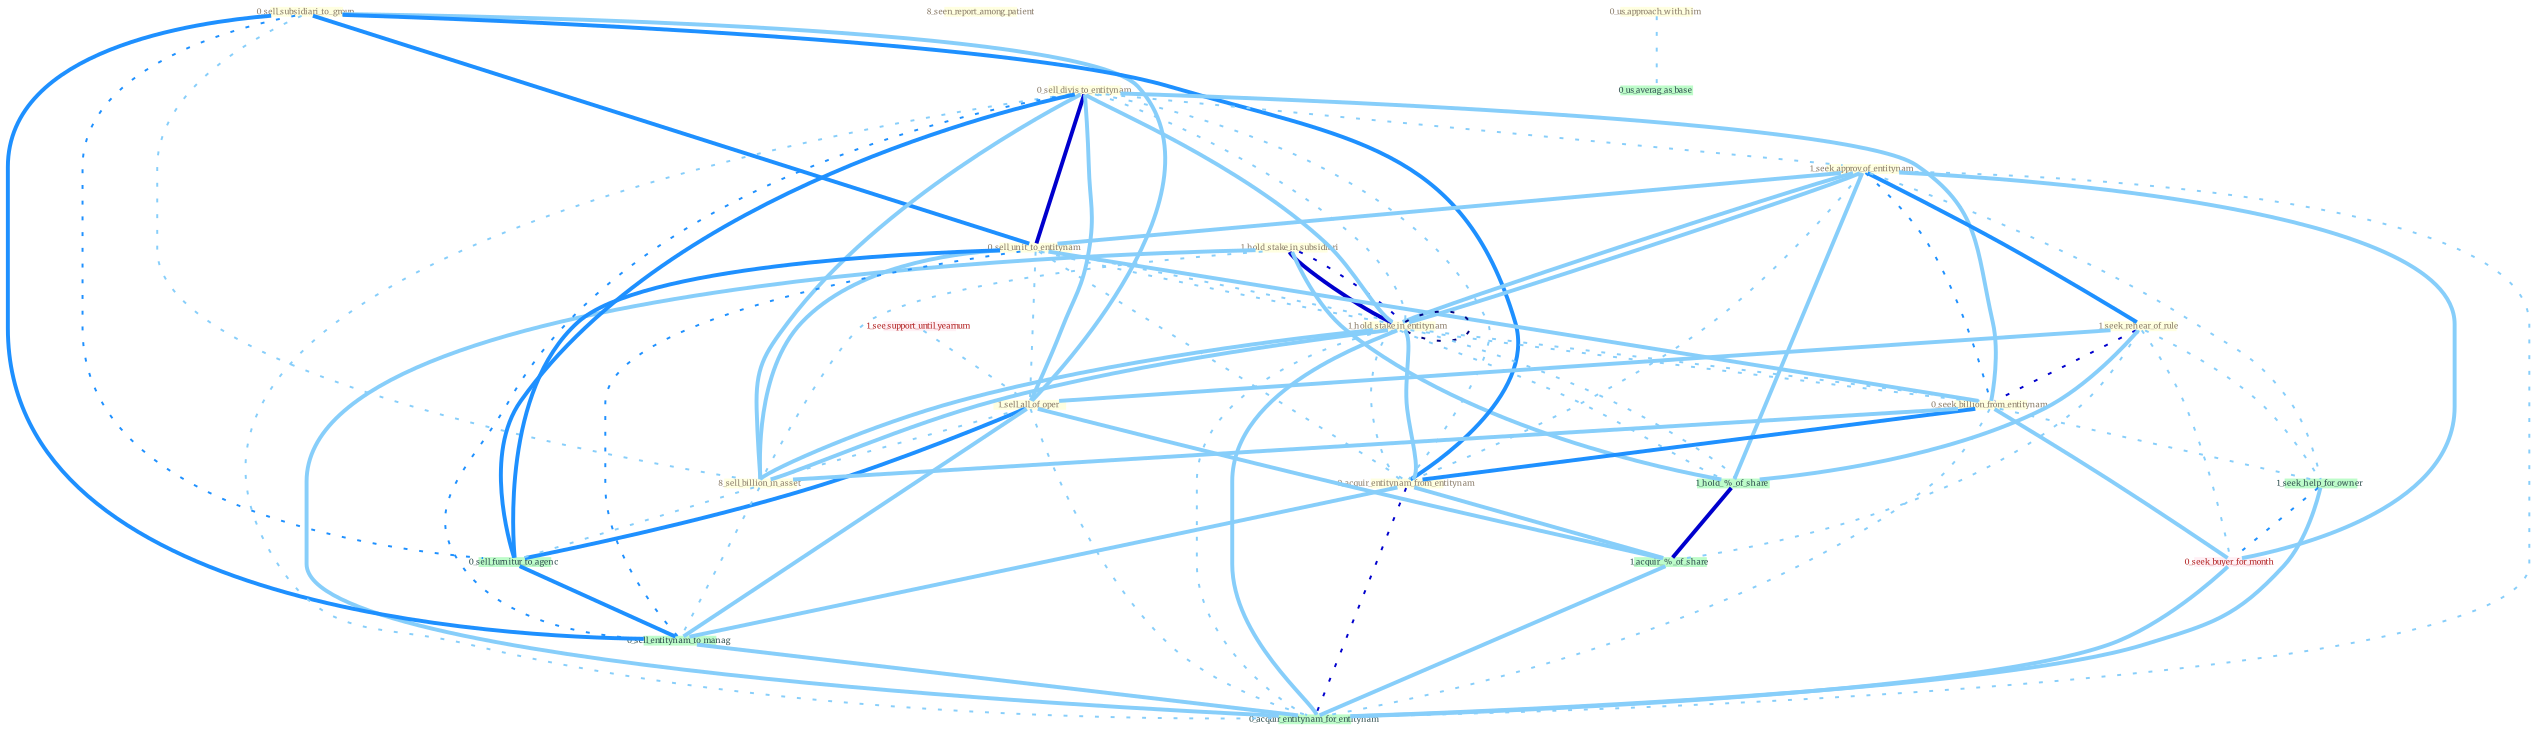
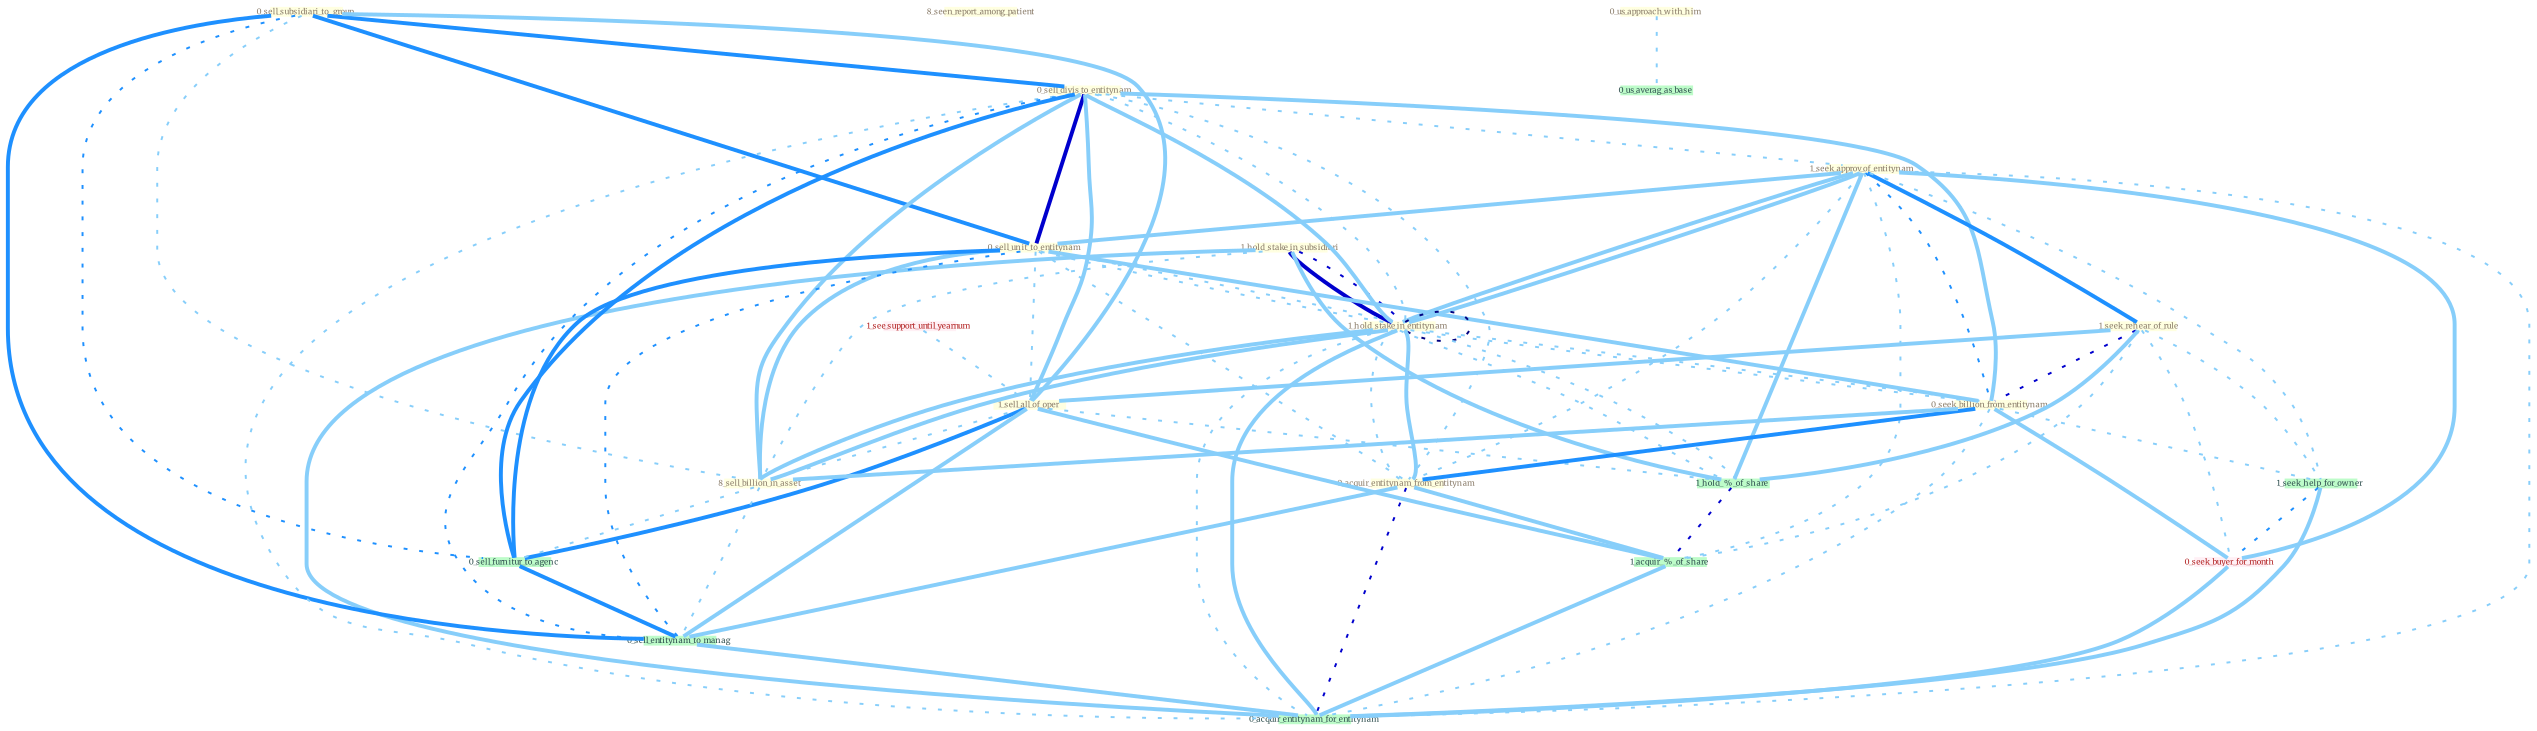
edge "0_sell_subsidiari_to_group" -- "0_acquir_entitynam_from_entitynam": now "0_sell_subsidiari_to_group" -- "0_sell_divis_to_entitynam"
edge "1_seek_approv_of_entitynam" -- "1_acquir_%_of_share": added
edge "1_hold_%_of_share" -- "1_acquir_%_of_share": style bold -> dotted
edge "1_sell_all_of_oper" -- "0_acquir_entitynam_for_entitynam": now "1_sell_all_of_oper" -- "1_hold_%_of_share"
